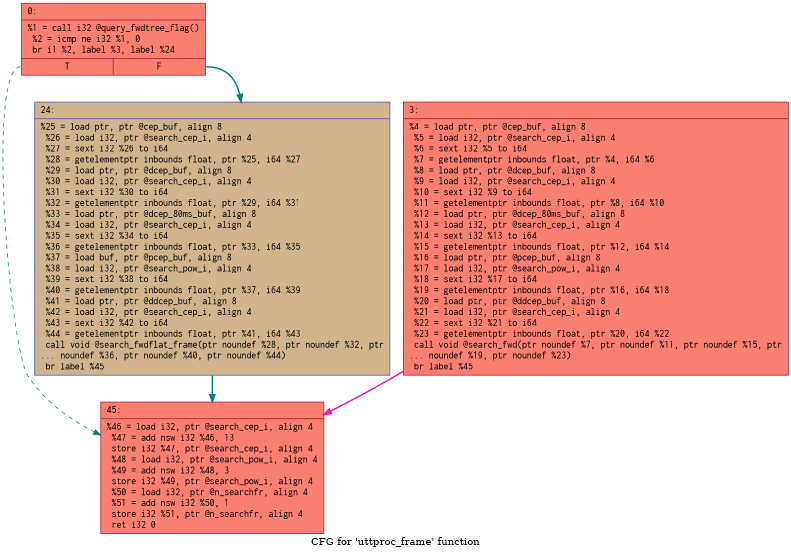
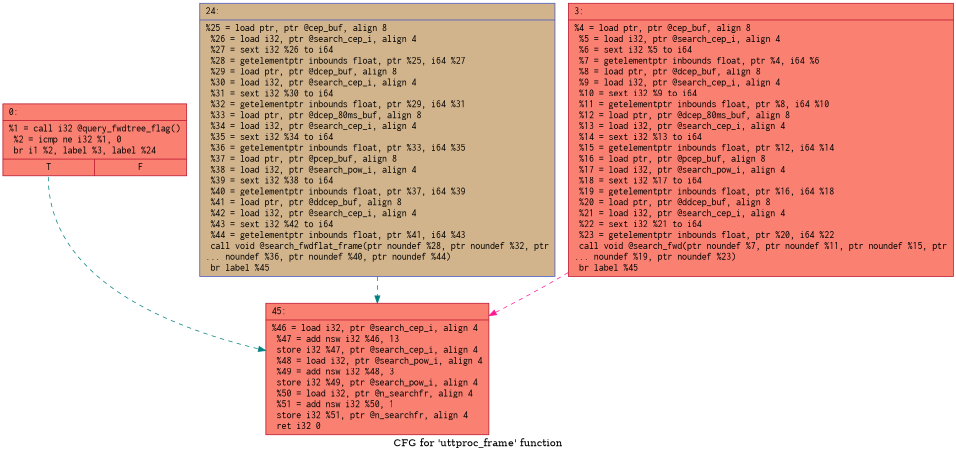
edge "0:" -> "24:": removed
node "24:": text "%37 = load buf, ptr @pcep_buf, align 8" -> "%37 = load ptr, ptr @pcep_buf, align 8"
edge "24:" -> "45:": style bold -> dashed
edge "3:" -> "45:": style bold -> dashed
